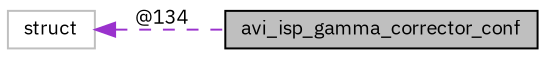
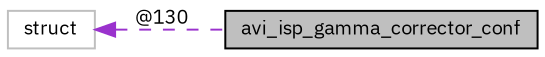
edge "avi_isp_gamma_corrector_conf" -> "struct": label " @134" -> " @130"
